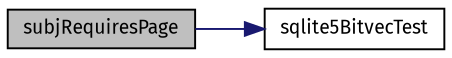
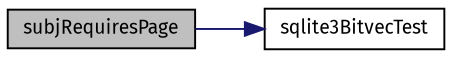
node "sqlite5BitvecTest": label "sqlite5BitvecTest" -> "sqlite3BitvecTest"
